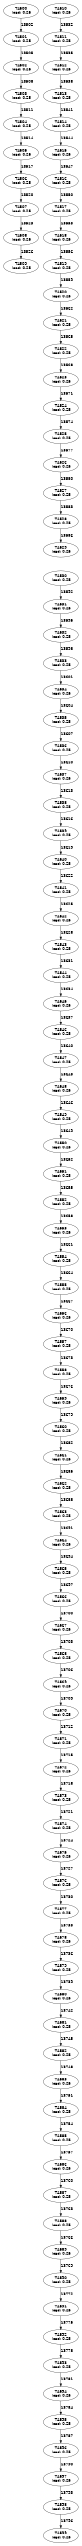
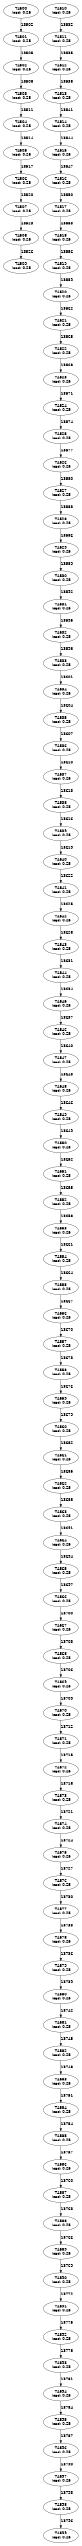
edge "T4529 load: 0.25" -> "T4530 load: 0.25": added, label "13589"
